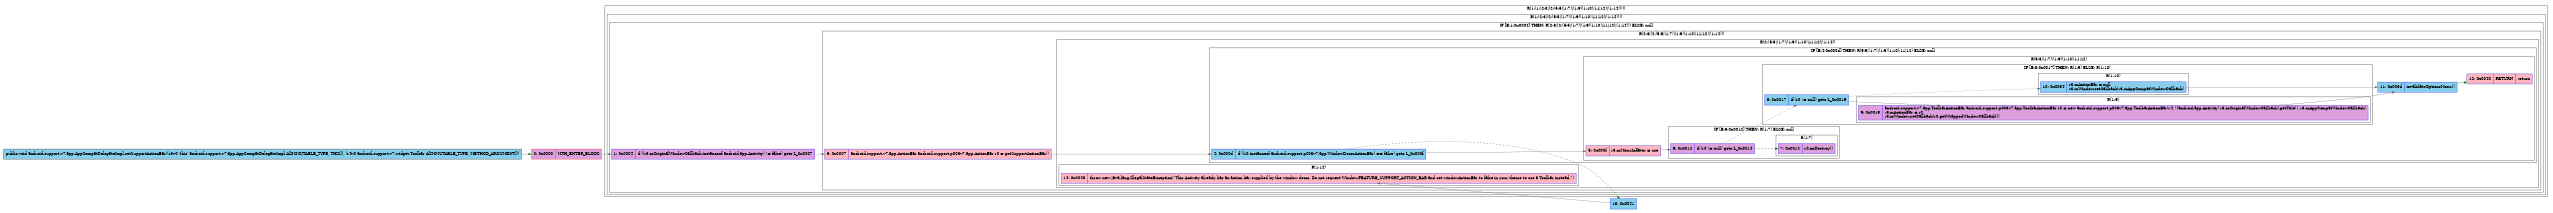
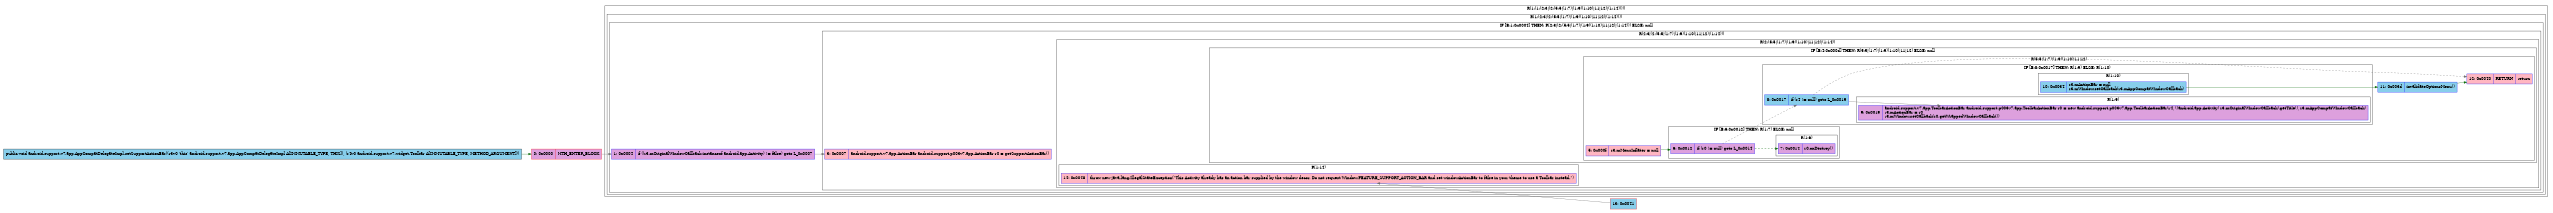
edge "10: 0x0034" -> "11: 0x003d": color gray40 -> darkgreen
edge "8: 0x0017" -> "10: 0x0034": now "8: 0x0017" -> "12: 0x0040"
node "8: 0x0017": text "if (r0 != null) goto L_0x0019" -> "if (r4 != null) goto L_0x0019"
edge "9: 0x0019" -> "11: 0x003d": removed
cluster "R(1:7)": label "R(1:7)" -> "R(1:6)"
edge "5: 0x000f" -> "6: 0x0012": color gray40 -> darkgreen
node "5: 0x000f": text "r3.mMenuInflater = use" -> "r3.mMenuInflater = null"
node "4: 0x000d": removed
node "13: 0x0041": color blue -> red
